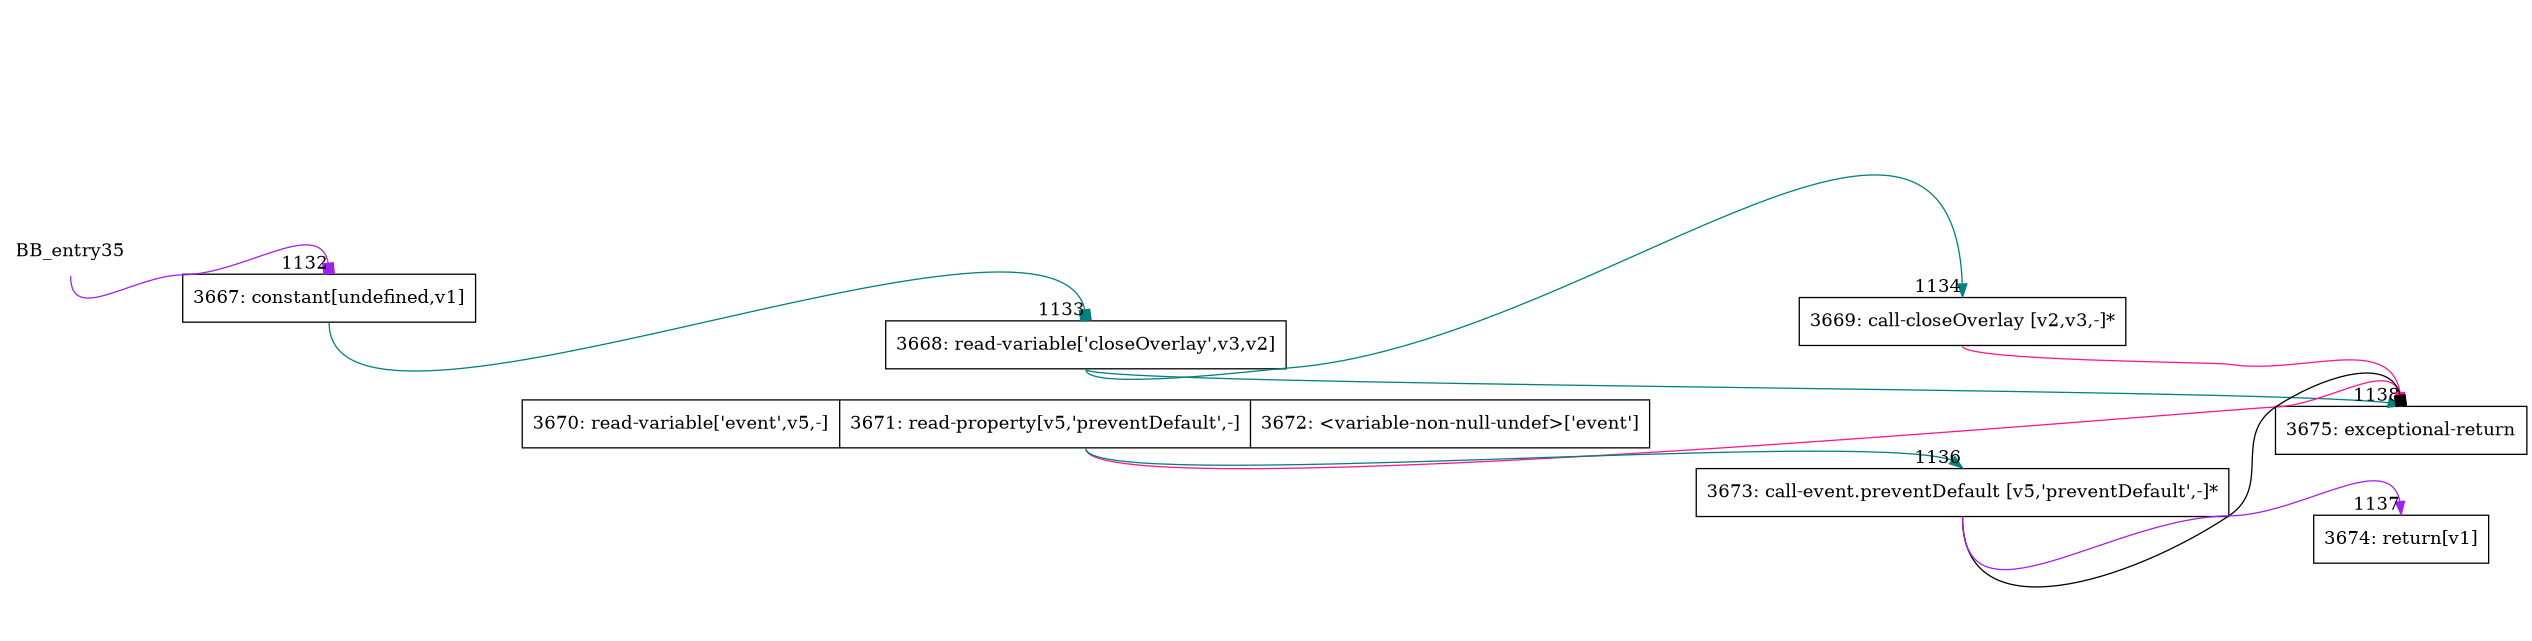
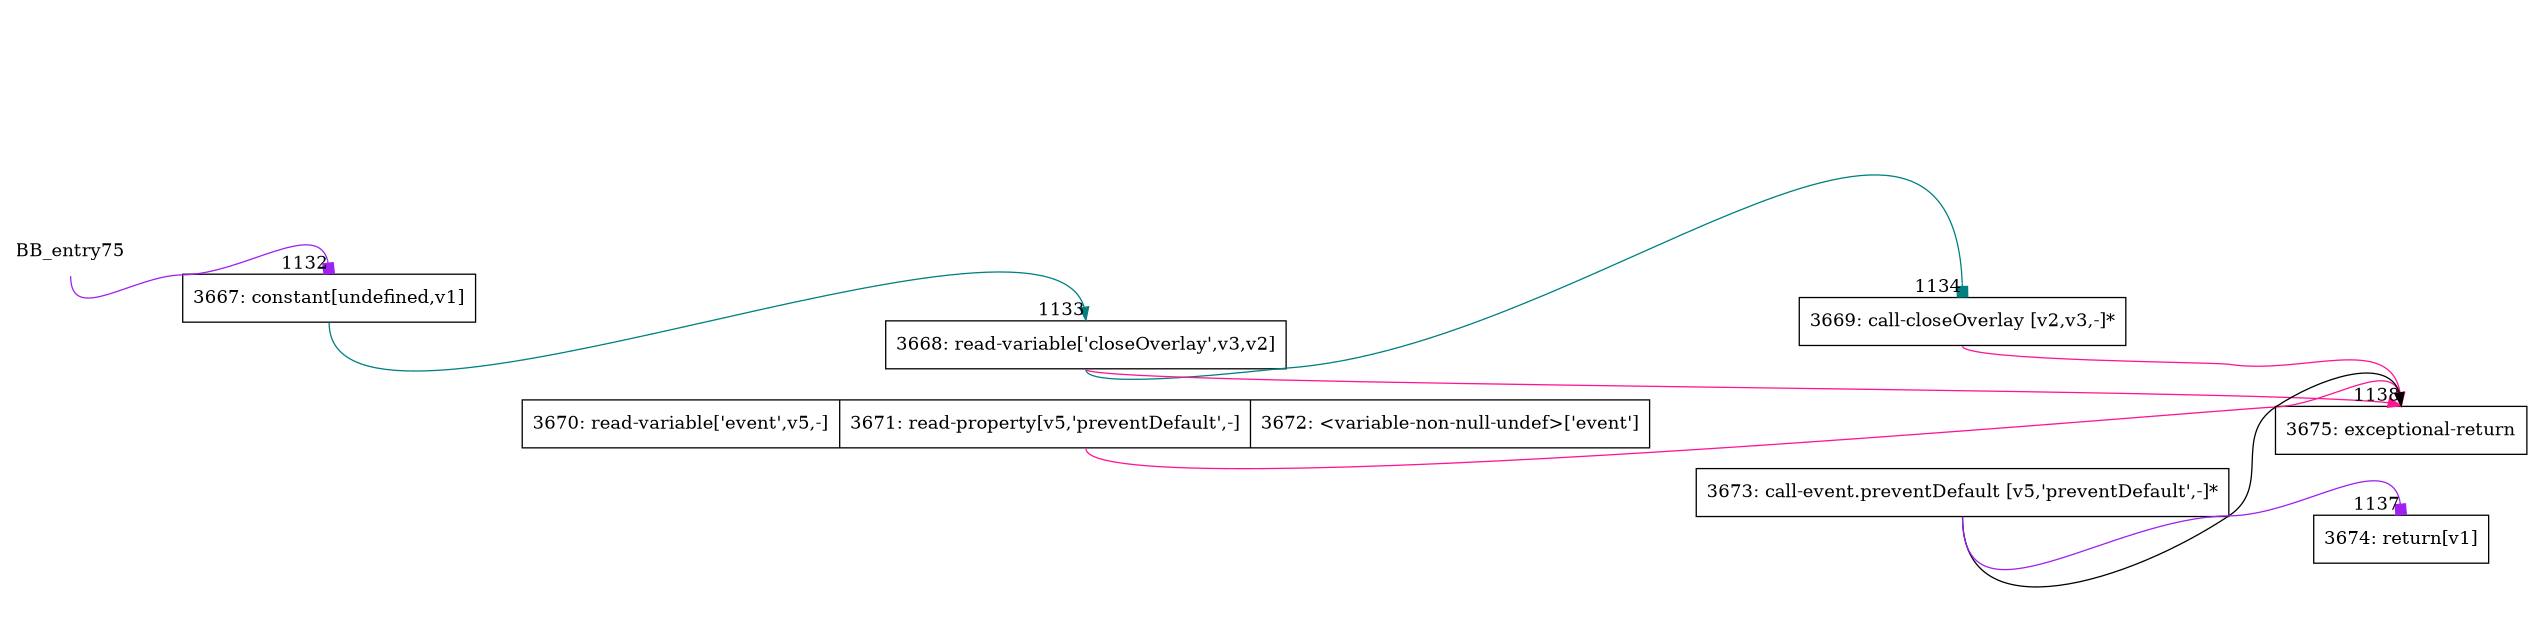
node "BB_entry35": label "BB_entry35" -> "BB_entry75"
edge "3668: read-variable['closeOverlay',v3,v2]" -> "3669: call-closeOverlay [v2,v3,-]*": arrowhead normal -> box
edge "3667: constant[undefined,v1]" -> "3668: read-variable['closeOverlay',v3,v2]": arrowhead box -> normal
edge "3668: read-variable['closeOverlay',v3,v2]" -> "3675: exceptional-return": color teal -> deeppink
edge "3670: read-variable['event',v5,-]" -> "3675: exceptional-return": arrowhead box -> normal
edge "3670: read-variable['event',v5,-]" -> "3673: call-event.preventDefault [v5,'preventDefault',-]*": removed
edge "3673: call-event.preventDefault [v5,'preventDefault',-]*" -> "3674: return[v1]": arrowhead normal -> box
edge "3673: call-event.preventDefault [v5,'preventDefault',-]*" -> "3675: exceptional-return": arrowhead box -> normal
